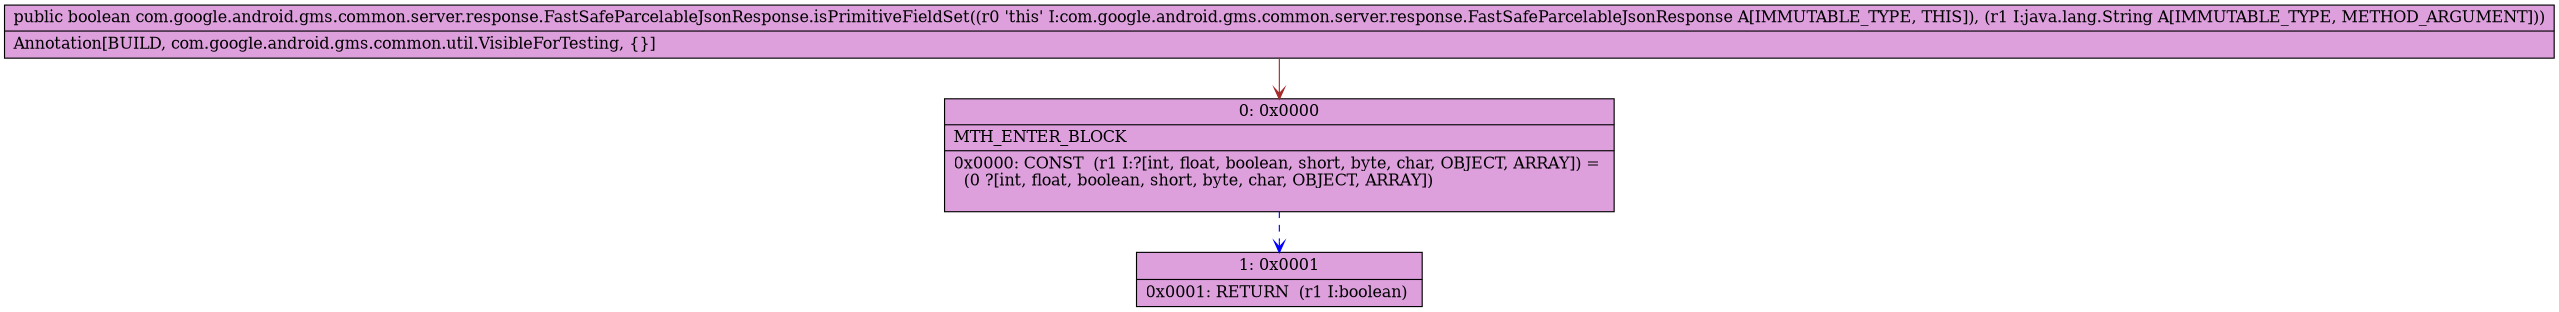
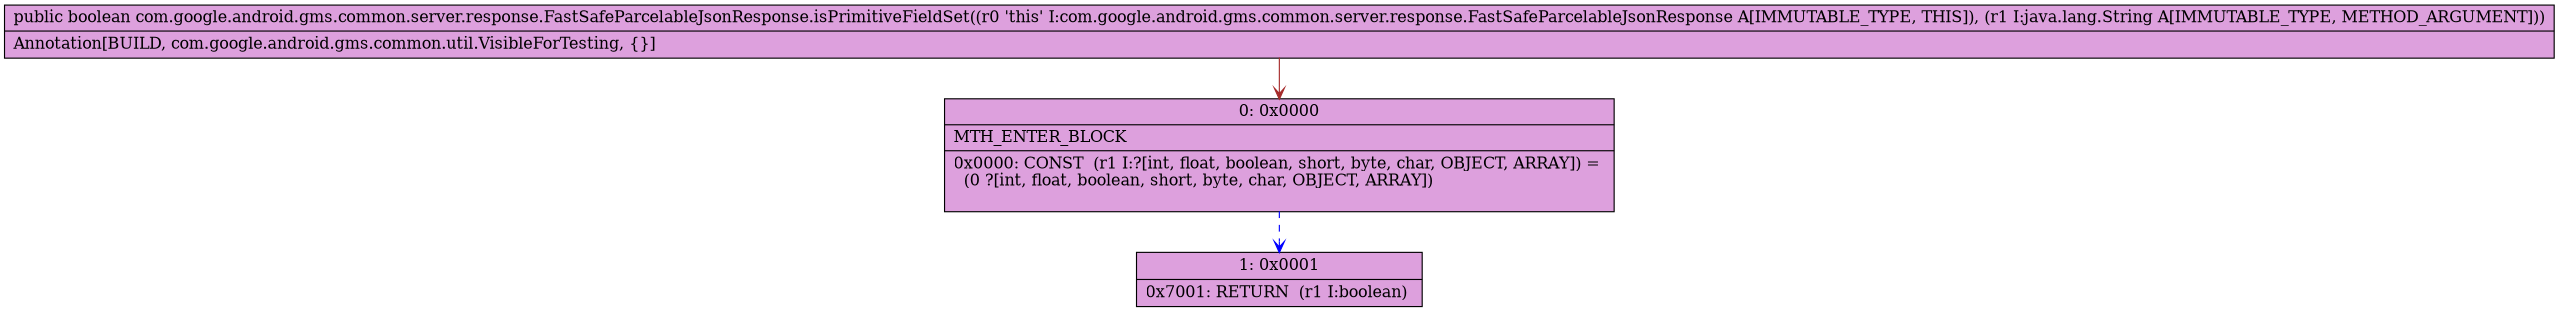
node "1: 0x0001": text "0x0001: RETURN  (r1 I:boolean)" -> "0x7001: RETURN  (r1 I:boolean)"
